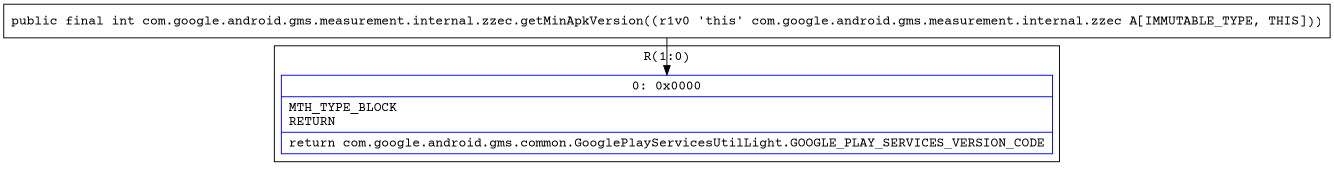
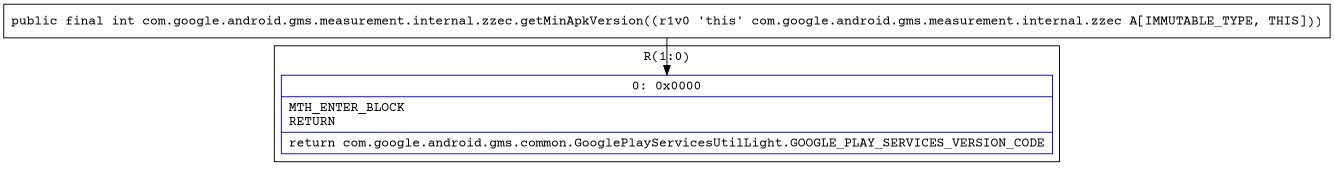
node "0: 0x0000": text "MTH_TYPE_BLOCK" -> "MTH_ENTER_BLOCK"
